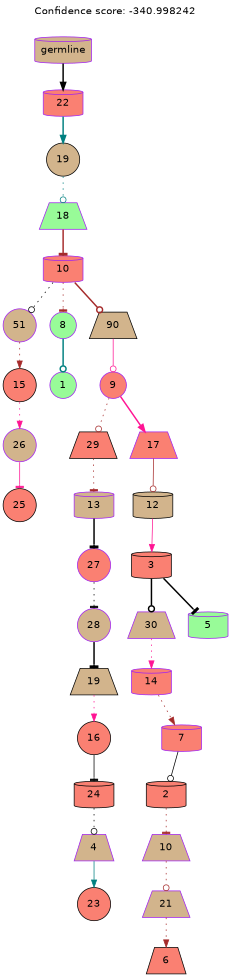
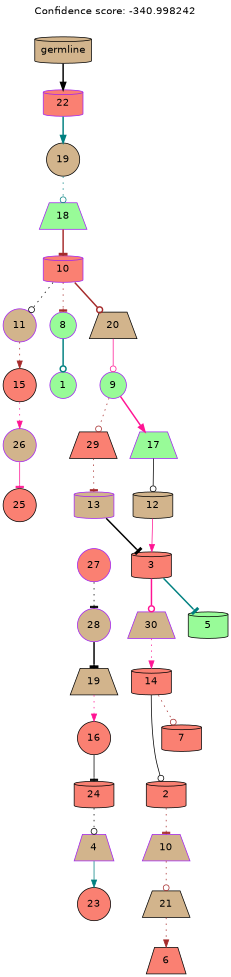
node "germline": color purple -> black
node "51": label "51" -> "11"
node "90": label "90" -> "20"
node "9": fillcolor salmon -> palegreen
node "17": fillcolor salmon -> palegreen
edge "17" -> "12": color brown -> black
edge "13" -> "27": now "13" -> "3"
edge "3" -> "30": color black -> deeppink
edge "3" -> "5": color black -> teal
node "5": color purple -> black
node "14": color purple -> black
edge "14" -> "7": arrowhead normal -> odot
node "7": color purple -> black
edge "7" -> "2": now "14" -> "2"
node "21": color purple -> black
